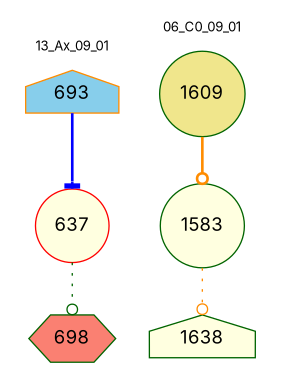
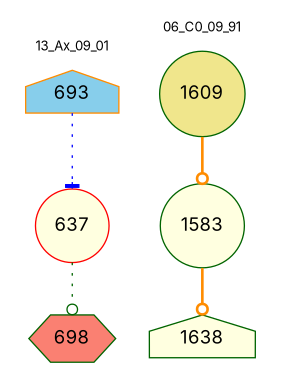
cluster "06_C0_09_01": label "06_C0_09_01" -> "06_C0_09_91"
edge "693" -> "637": style bold -> dotted
edge "1583" -> "1638": style dotted -> bold
